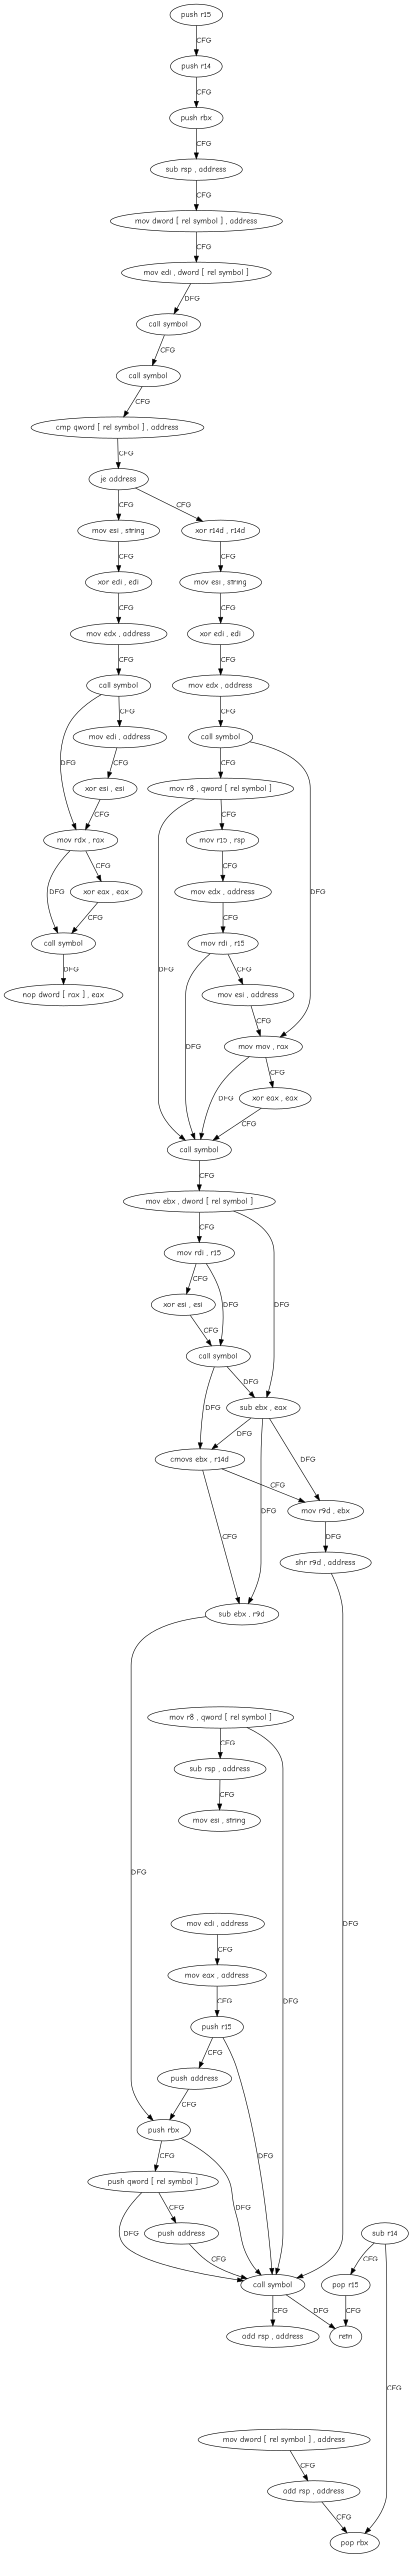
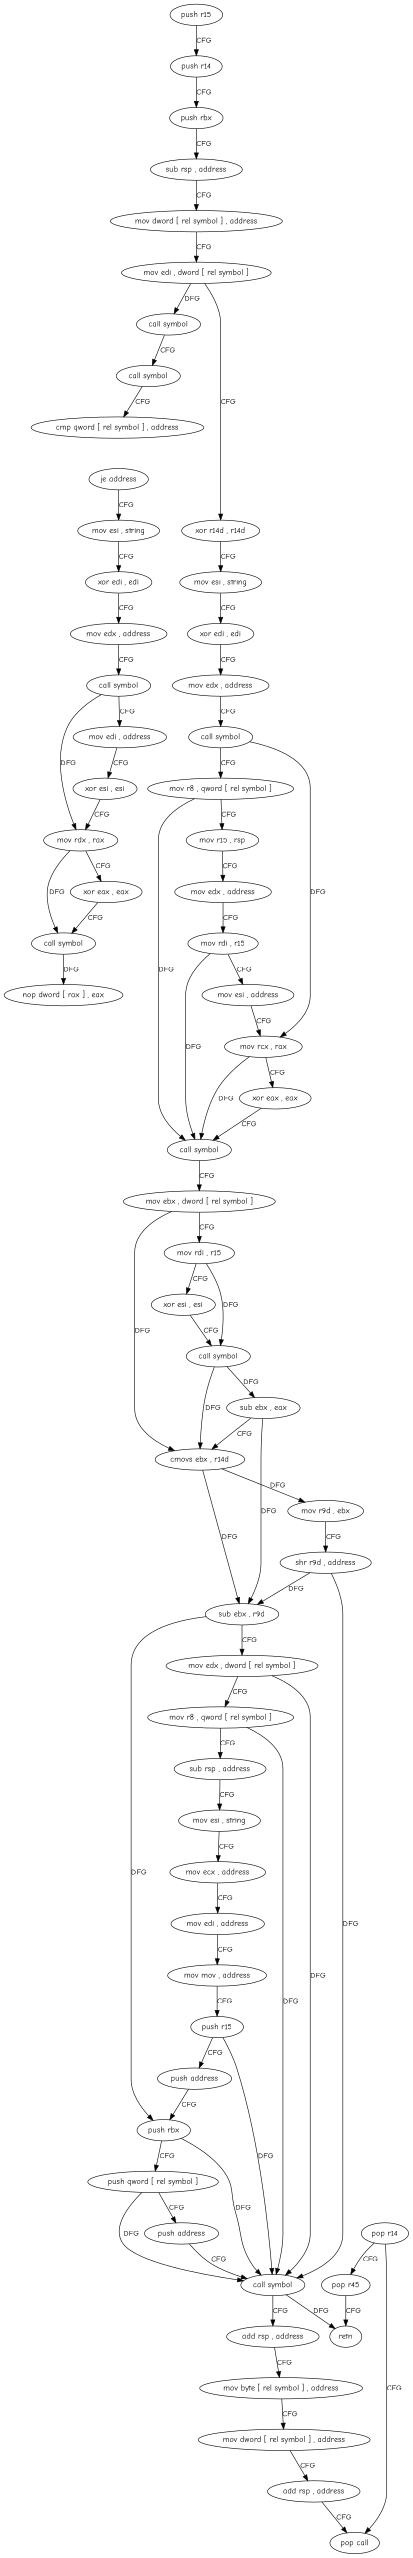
edge "cmp qword [ rel symbol ] , address" -> "je address": removed, label "CFG"
edge "je address" -> "xor r14d , r14d": now "mov edi , dword [ rel symbol ]" -> "xor r14d , r14d"
node "mov mov , rax": label "mov mov , rax" -> "mov rcx , rax"
edge "mov ebx , dword [ rel symbol ]" -> "sub ebx , eax": now "mov ebx , dword [ rel symbol ]" -> "cmovs ebx , r14d"
edge "sub ebx , eax" -> "cmovs ebx , r14d": label "DFG" -> "CFG"
edge "sub ebx , eax" -> "mov r9d , ebx": removed, label "DFG"
edge "cmovs ebx , r14d" -> "mov r9d , ebx": label "CFG" -> "DFG"
edge "cmovs ebx , r14d" -> "sub ebx , r9d": label "CFG" -> "DFG"
edge "mov r9d , ebx" -> "shr r9d , address": label "DFG" -> "CFG"
edge "shr r9d , address" -> "sub ebx , r9d": added, label "DFG"
node "mov edx , dword [ rel symbol ]": added
node "mov ecx , address": added
node "mov eax , address": label "mov eax , address" -> "mov mov , address"
node "sub r14": label "sub r14" -> "pop r14"
node "pop r15": label "pop r15" -> "pop r45"
node "mov byte [ rel symbol ] , address": added
node "pop rbx": label "pop rbx" -> "pop call"
